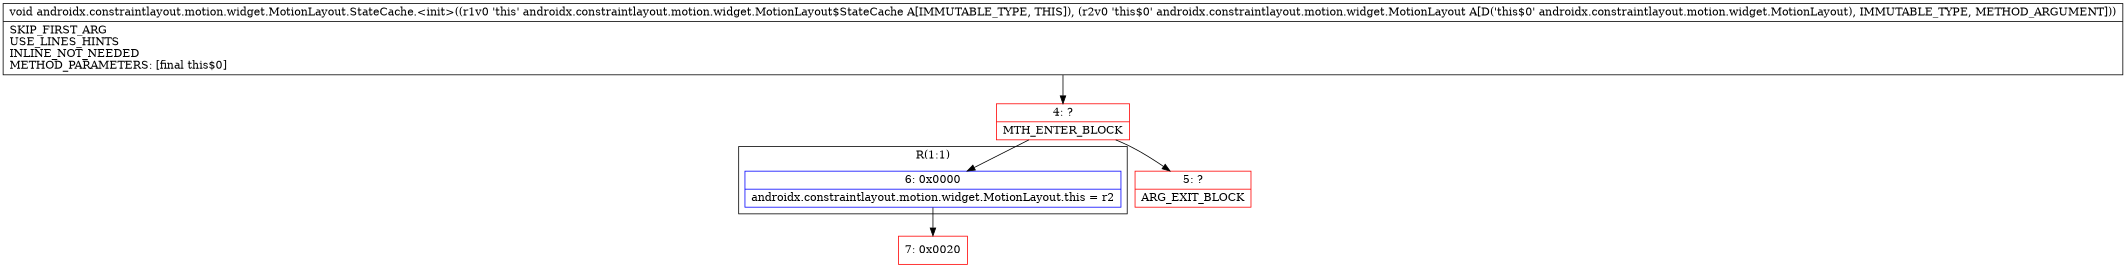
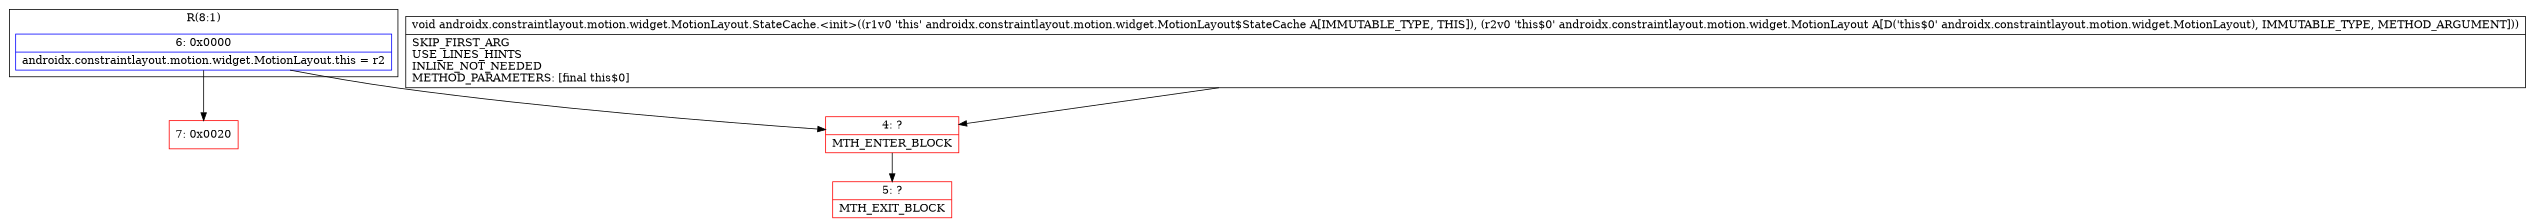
edge "4: ?" -> "6: 0x0000": reversed
cluster "R(1:1)": label "R(1:1)" -> "R(8:1)"
node "5: ?": text "ARG_EXIT_BLOCK" -> "MTH_EXIT_BLOCK"
